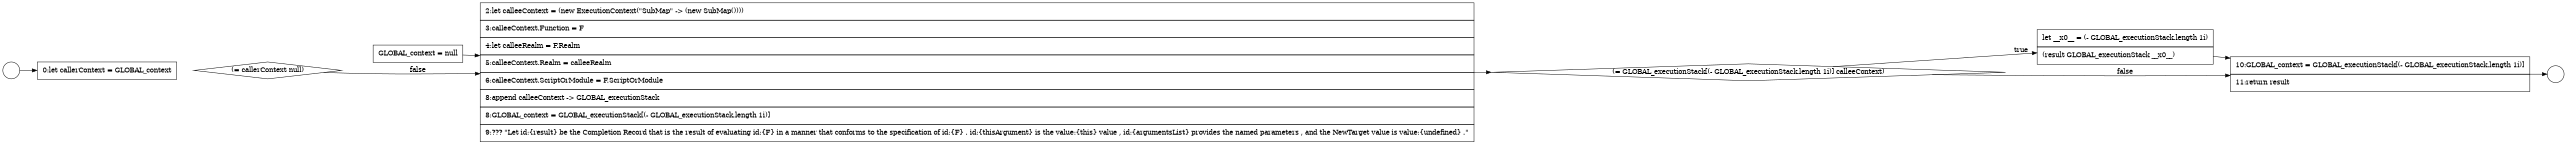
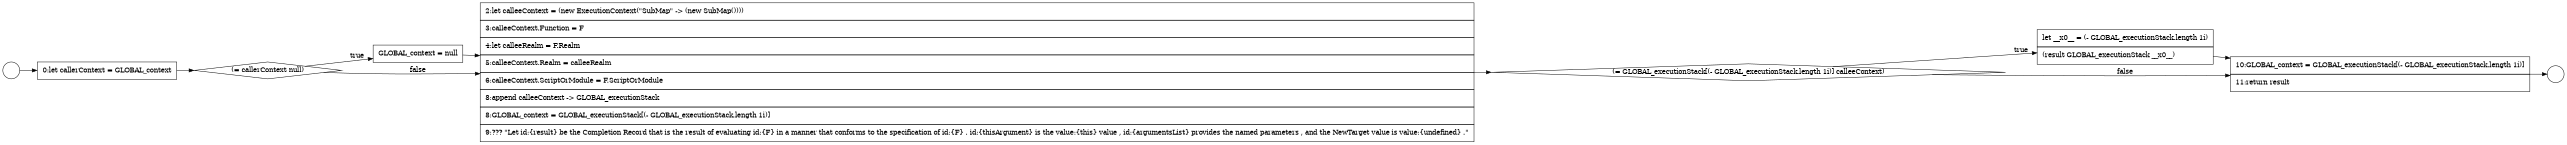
edge "(= callerContext null)" -> "GLOBAL_context = null": added, label "true"
edge "0:let callerContext = GLOBAL_context" -> "(= callerContext null)": added
